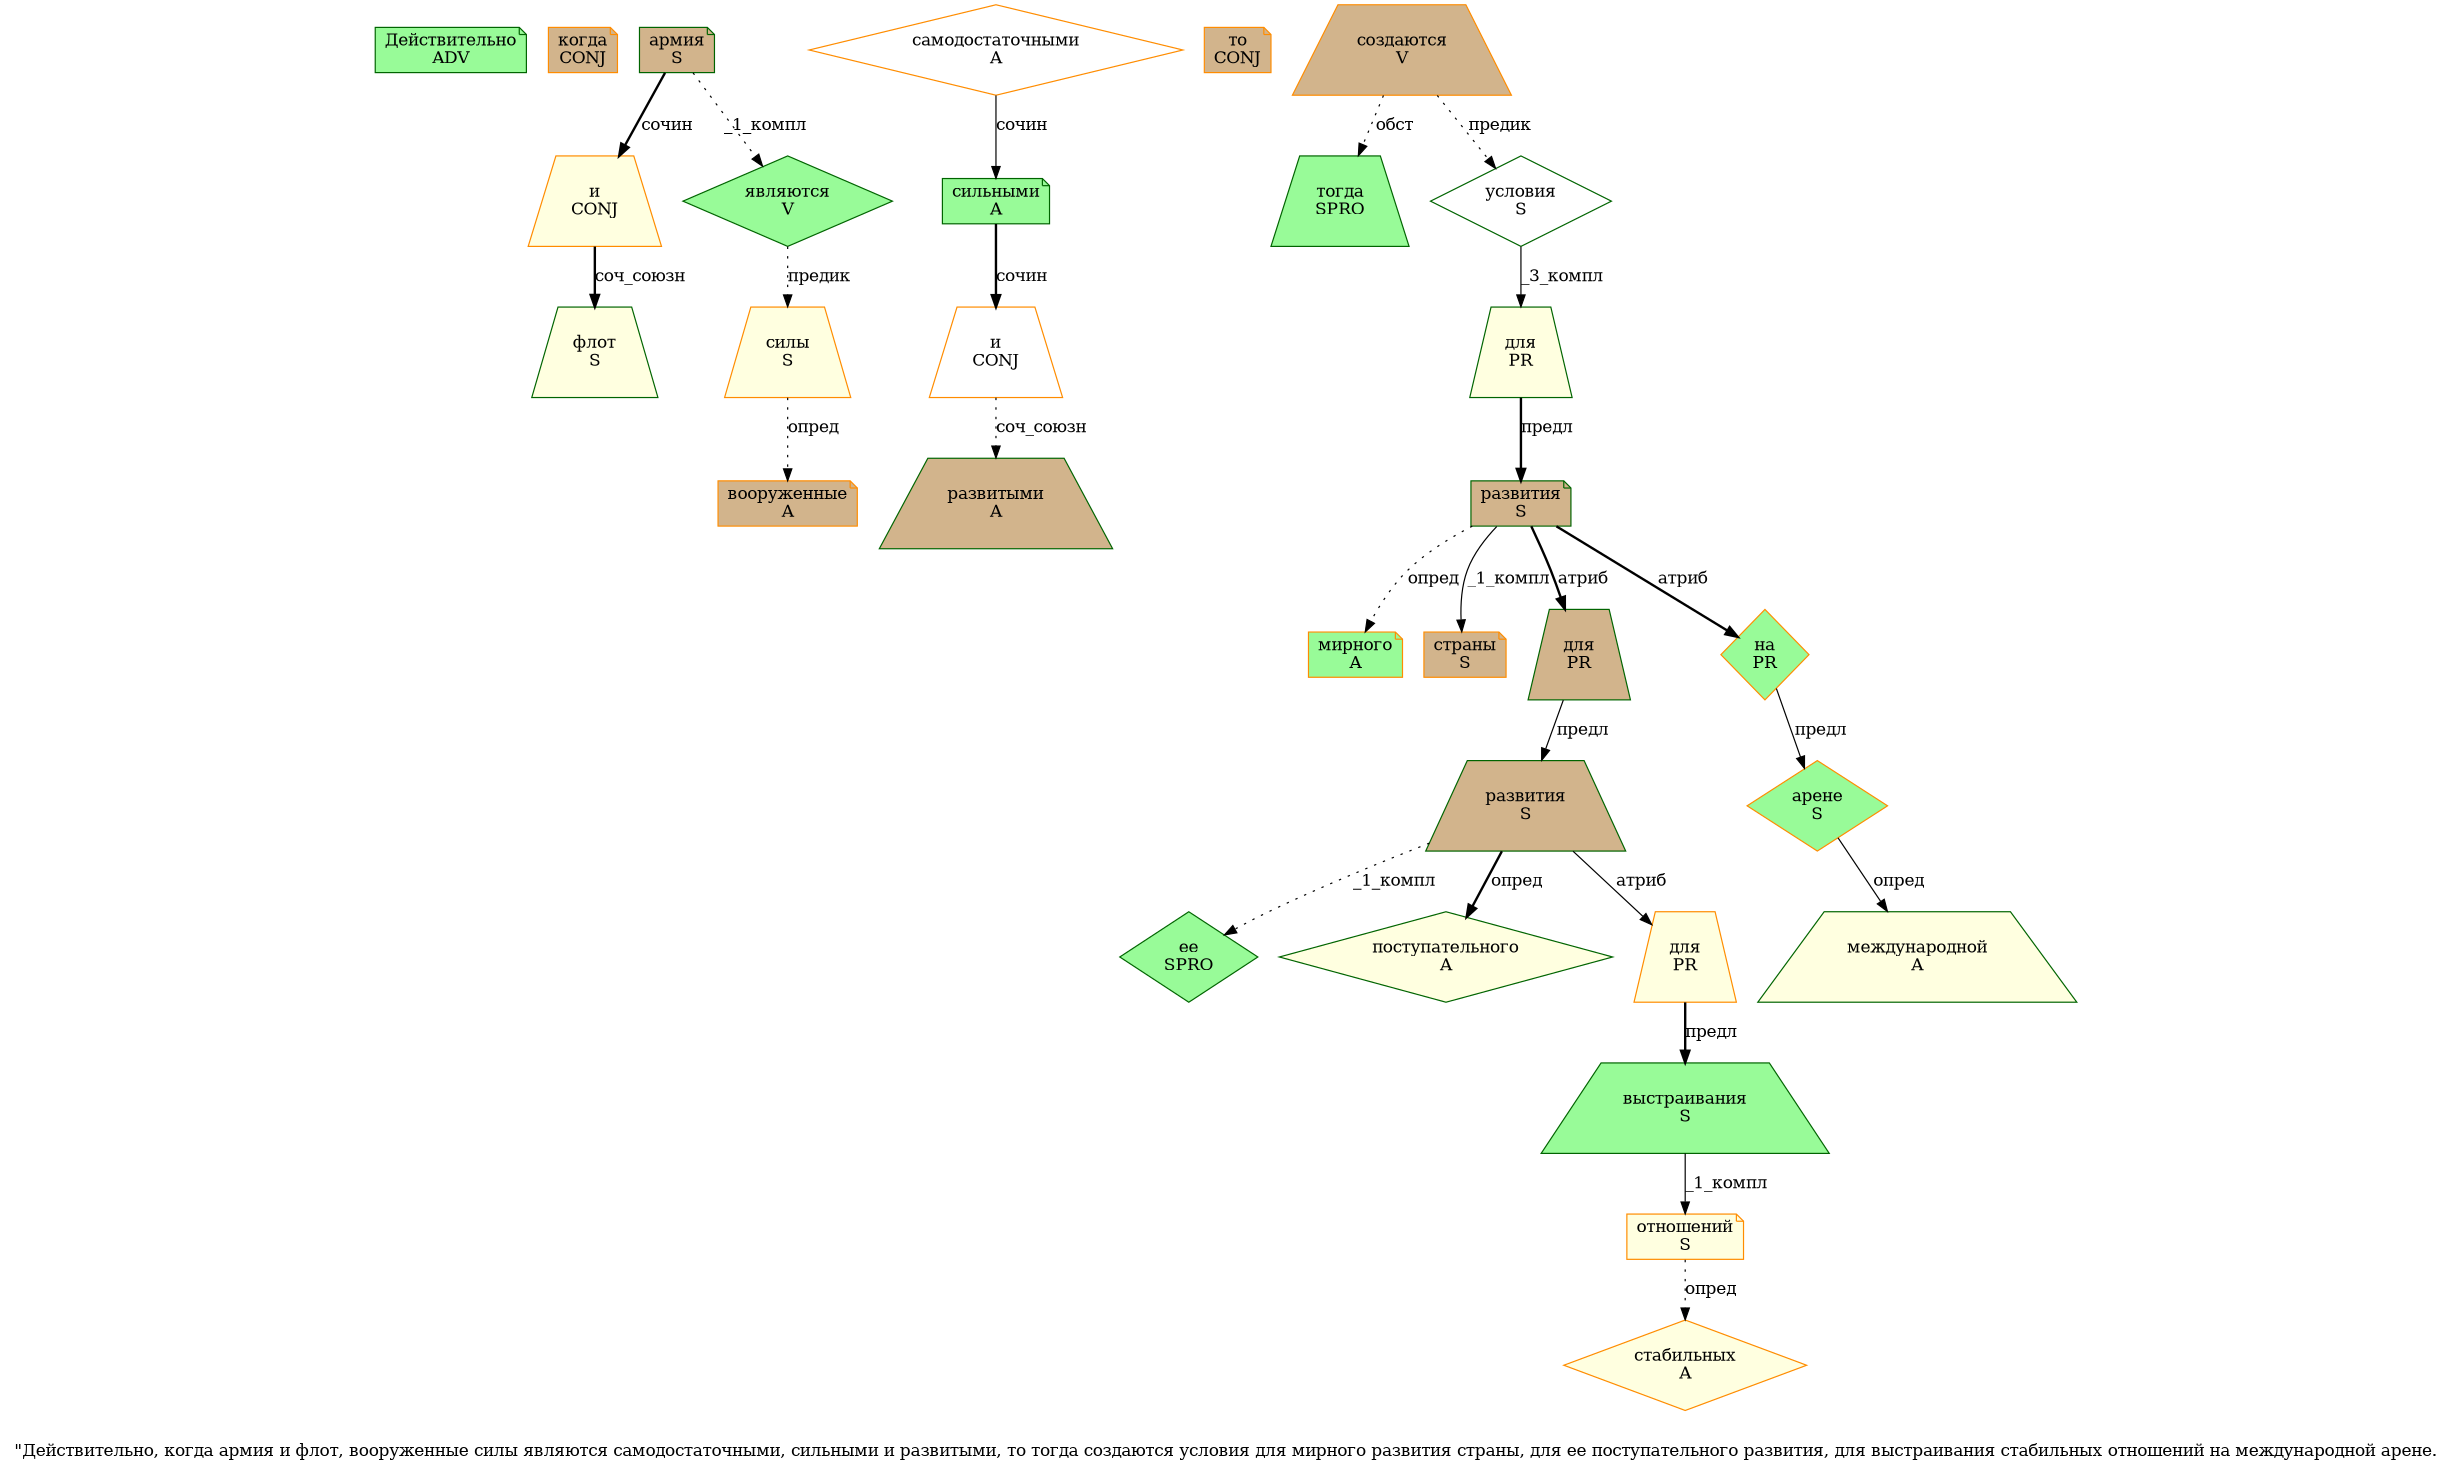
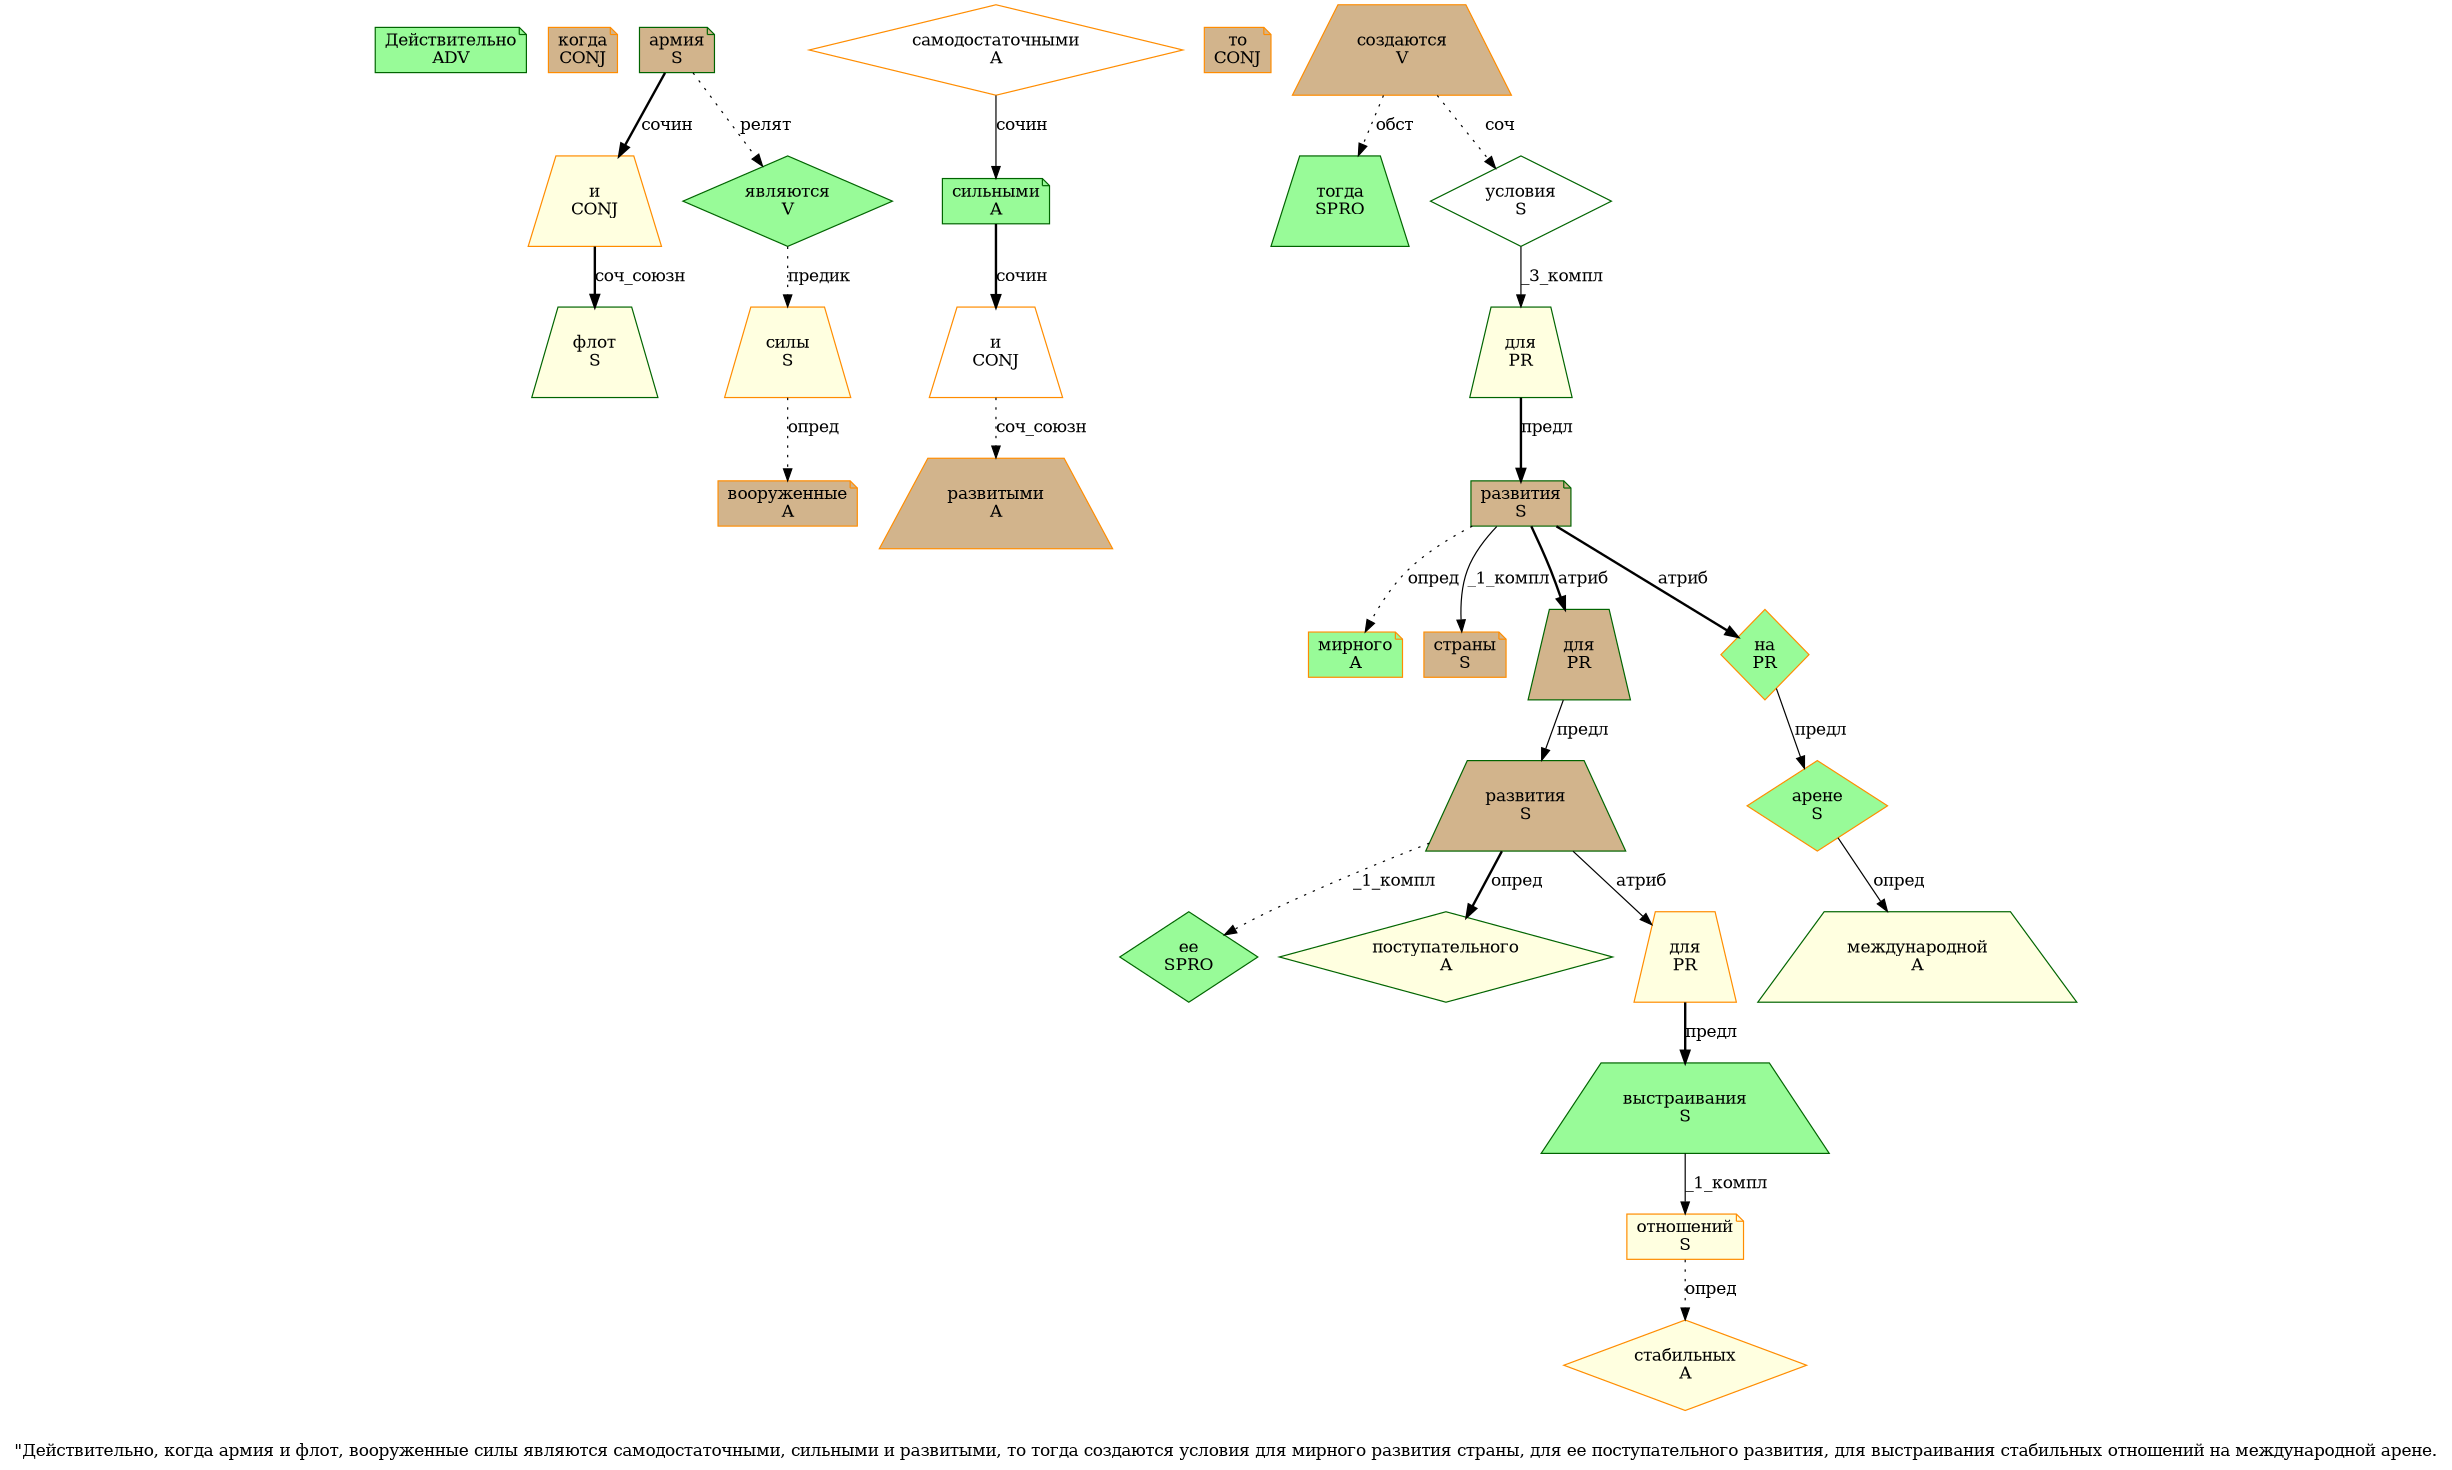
edge "армия S" -> "являются V": label "_1_компл" -> "релят"
edge "создаются V" -> "условия S": label "предик" -> "соч"
node "развитыми A": color darkgreen -> darkorange
